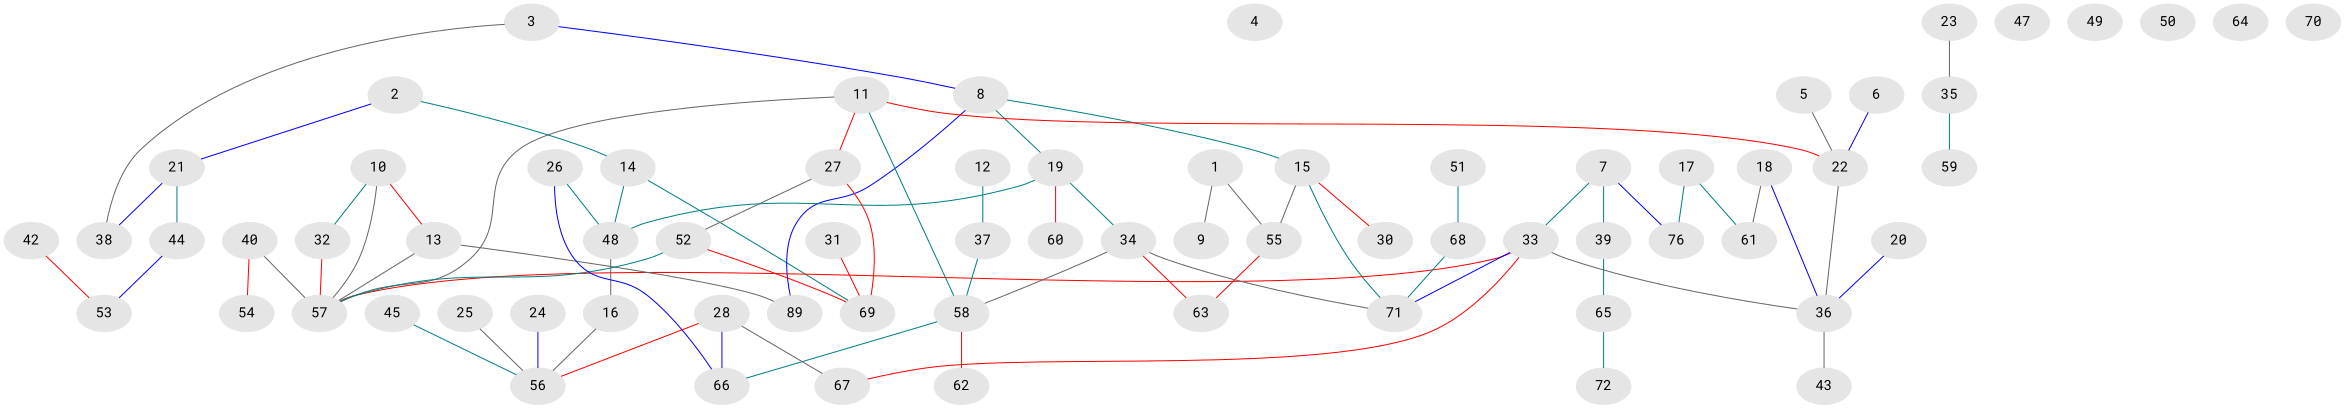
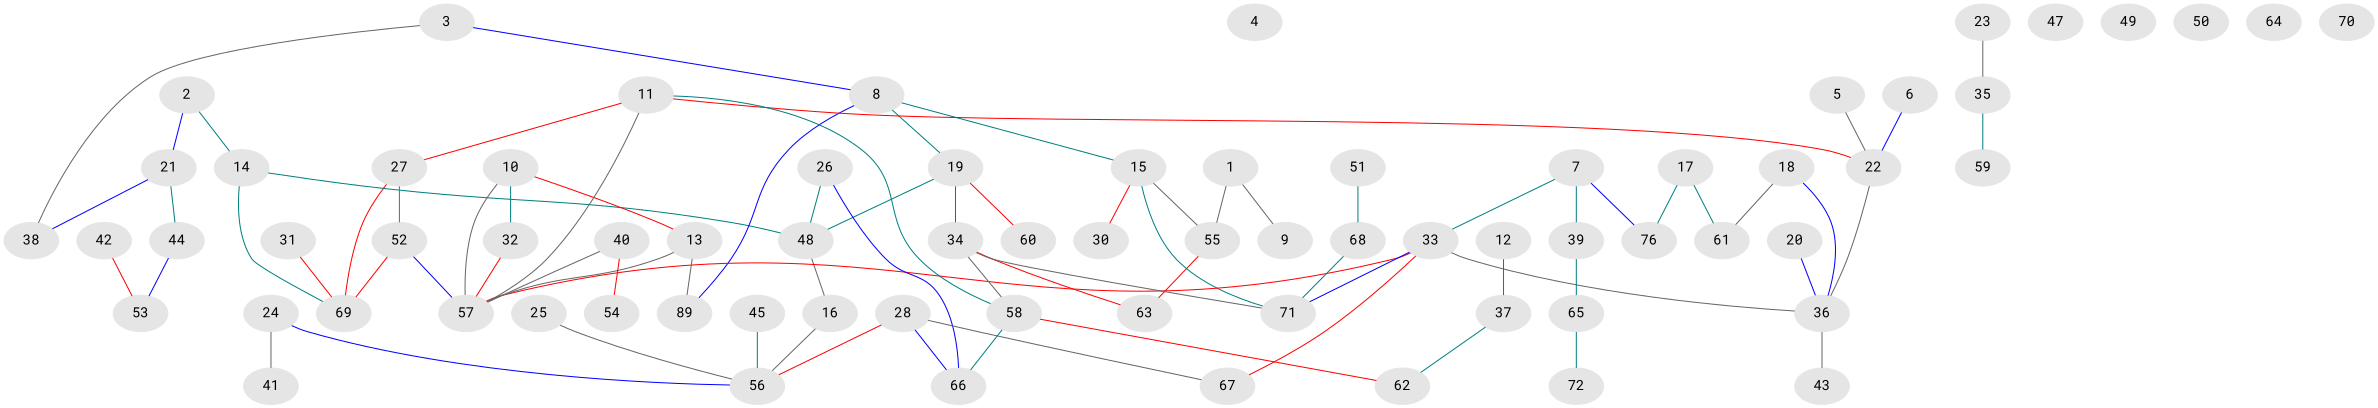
edge "37" -- "58": now "37" -- "62"
edge "52" -- "57": color teal -> blue
node "41": added
